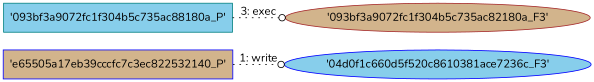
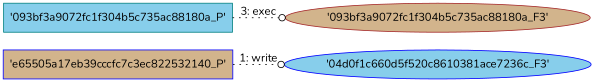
node "'093bf3a9072fc1f304b5c735ac82180a_F3'": label "'093bf3a9072fc1f304b5c735ac82180a_F3'" -> "'093bf3a9072fc1f304b5c735ac88180a_F3'"
